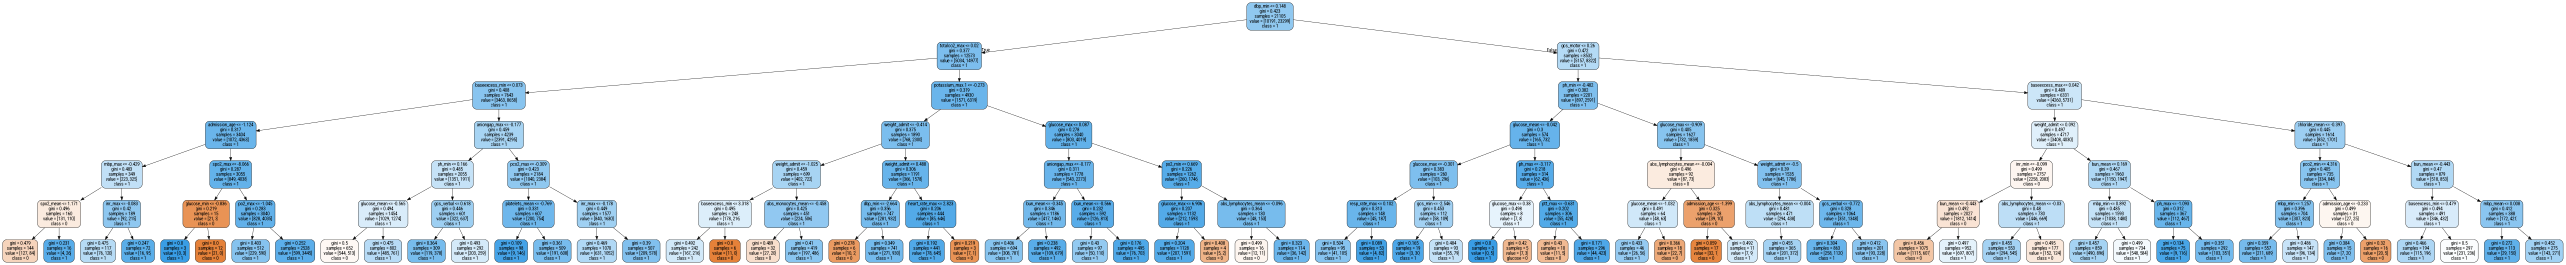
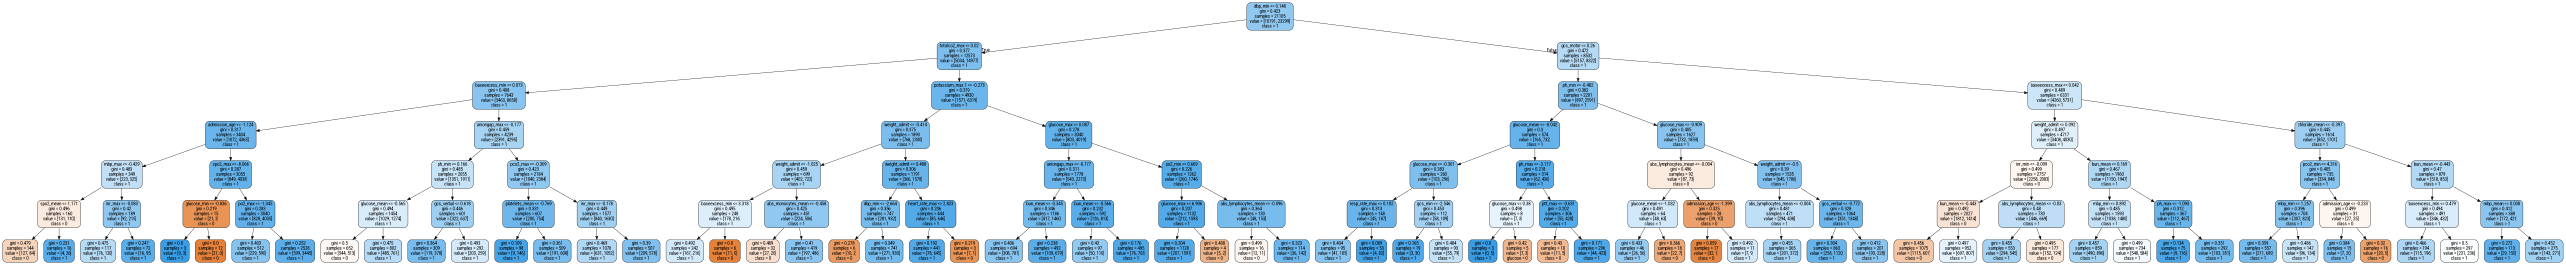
node "gini = 0.504 samples = 95 value = [41, 105] class = 1": label "gini = 0.504 samples = 95 value = [41, 105] class = 1" -> "gini = 0.404 samples = 95 value = [41, 105] class = 1"
